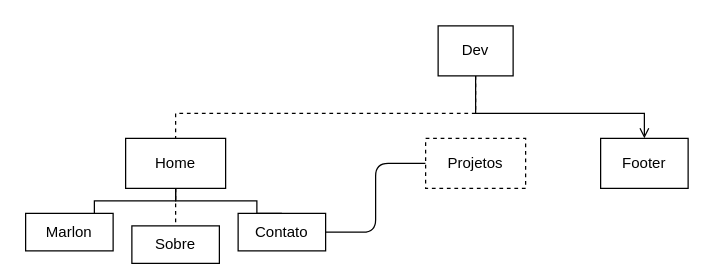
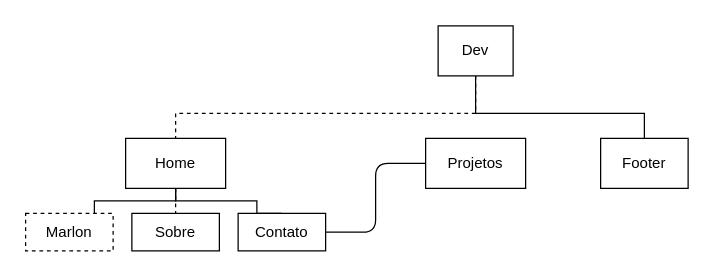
edge "Dev" -> "Footer": arrowhead open -> none
node "Projetos": style dashed -> solid
node "Marlon": style solid -> dashed
node "Sobre": moved (176, 244) -> (176, 232)
